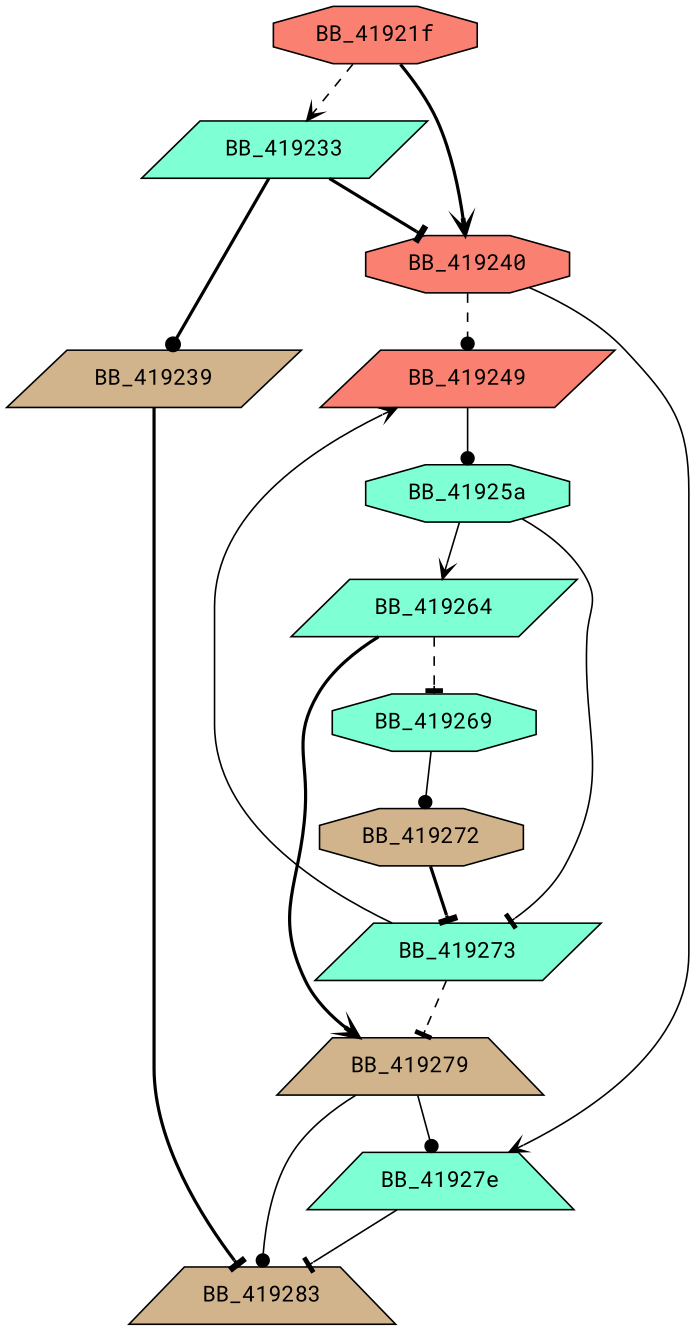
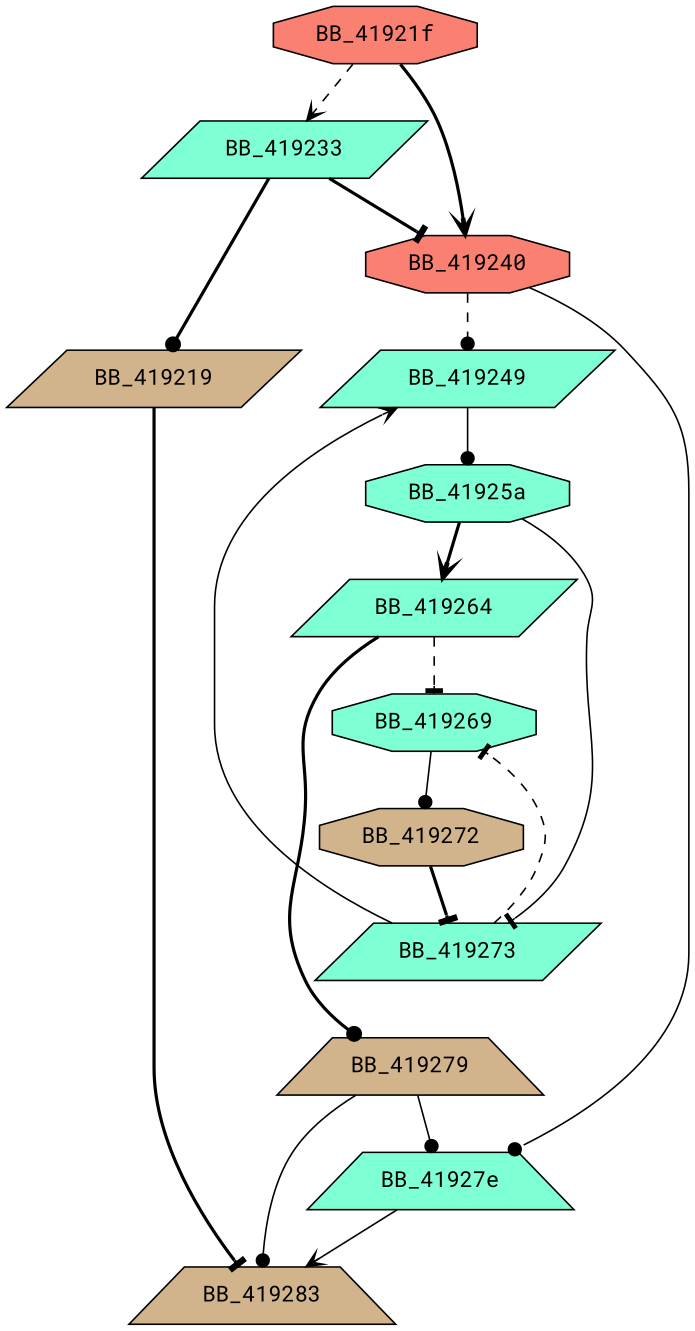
node "BB_419239": label "BB_419239" -> "BB_419219"
node "BB_419249": fillcolor salmon -> aquamarine
edge "BB_41925a" -> "BB_419264": style solid -> bold
edge "BB_419240" -> "BB_41927e": arrowhead vee -> dot
edge "BB_419264" -> "BB_419279": arrowhead vee -> dot
edge "BB_419273" -> "BB_419279": now "BB_419273" -> "BB_419269"
edge "BB_41927e" -> "BB_419283": arrowhead tee -> vee
